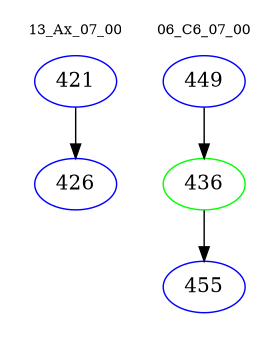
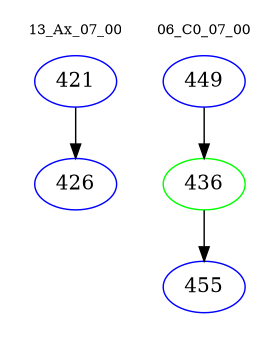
cluster "06_C6_07_00": label "06_C6_07_00" -> "06_C0_07_00"
